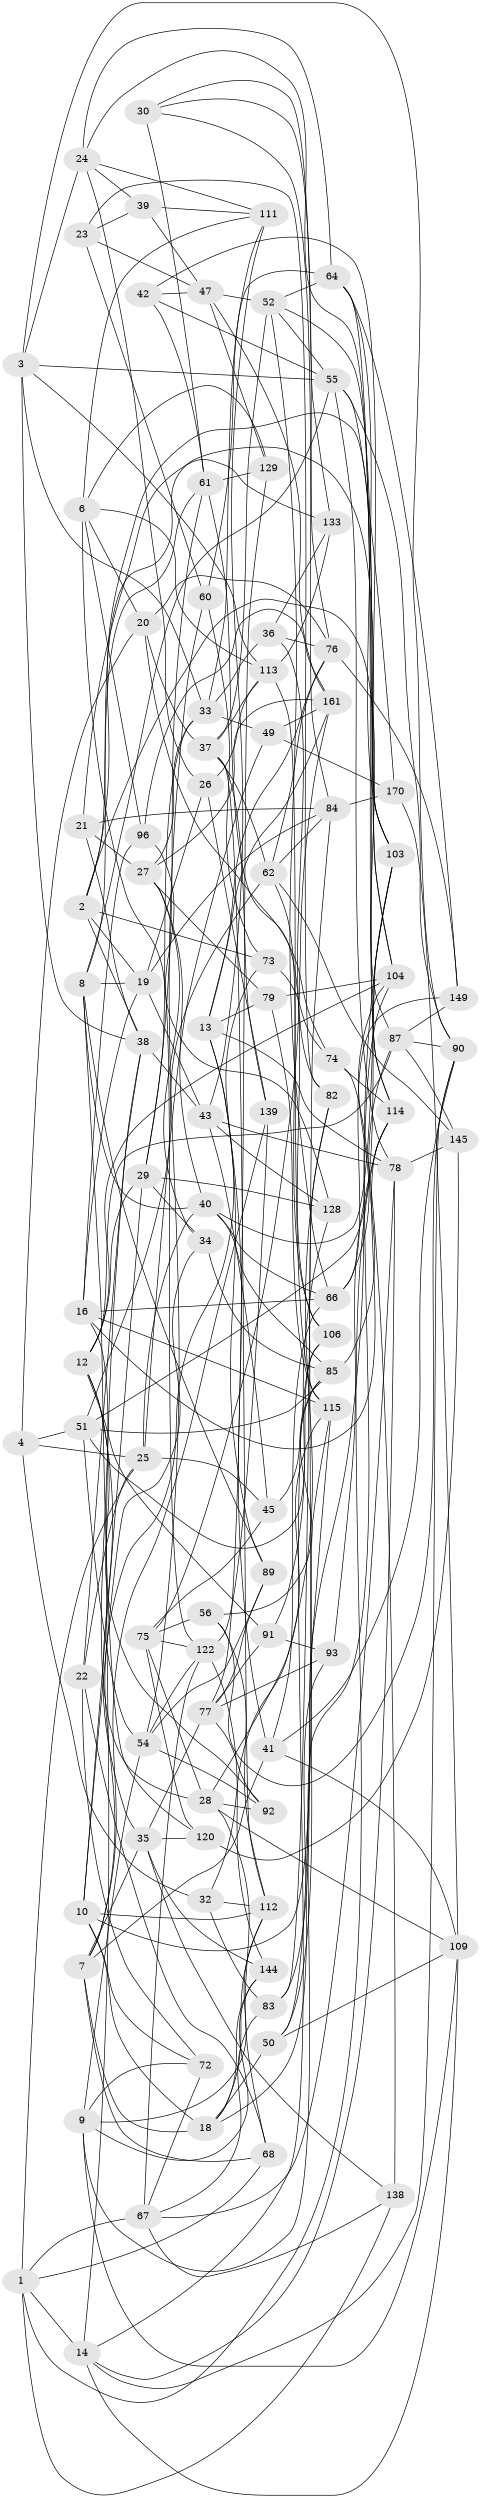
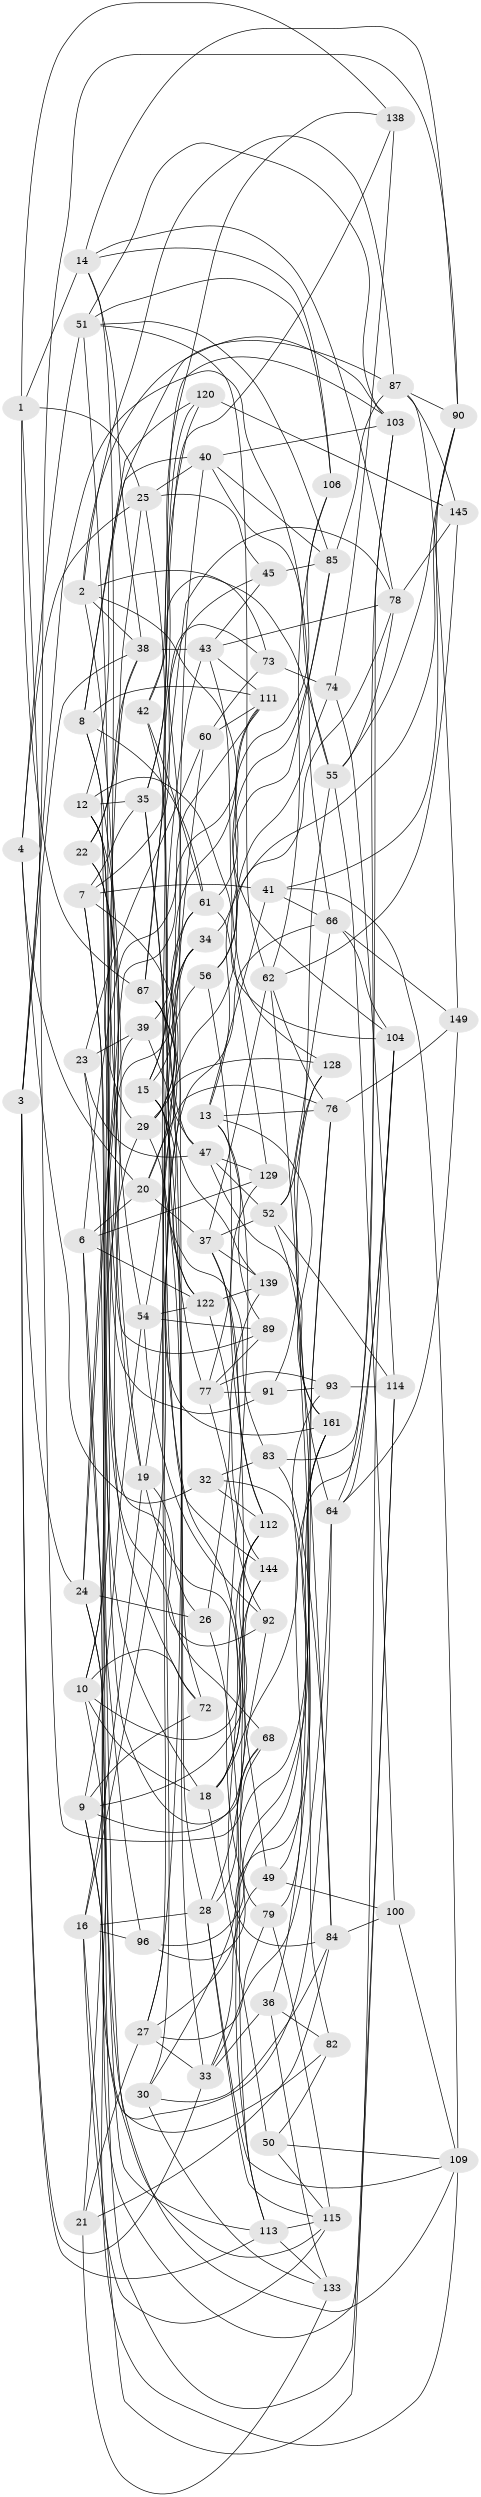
edge "55" -- "8": now "111" -- "8"
node "170": label "170" -> "100"
node "75": label "75" -> "15"
edge "114" -- "1": removed
